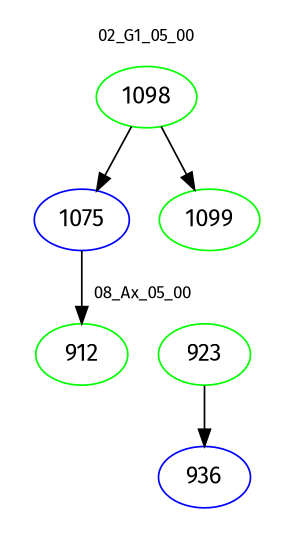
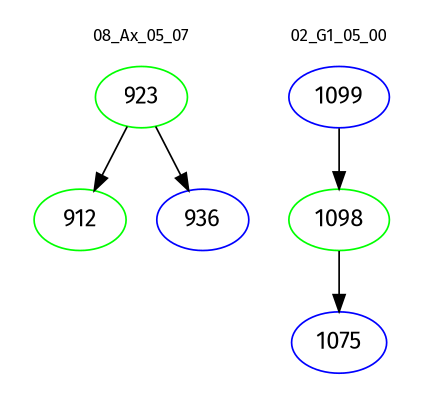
edge "1098" -> "1099": reversed
node "1099": color green -> blue
edge "1075" -> "912": now "923" -> "912"
cluster "08_Ax_05_00": label "08_Ax_05_00" -> "08_Ax_05_07"
